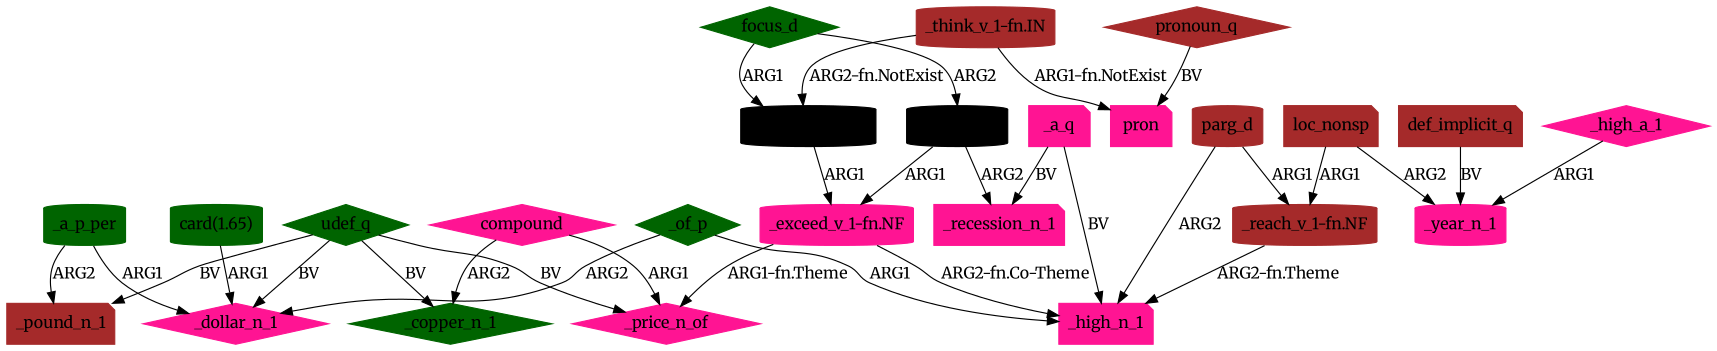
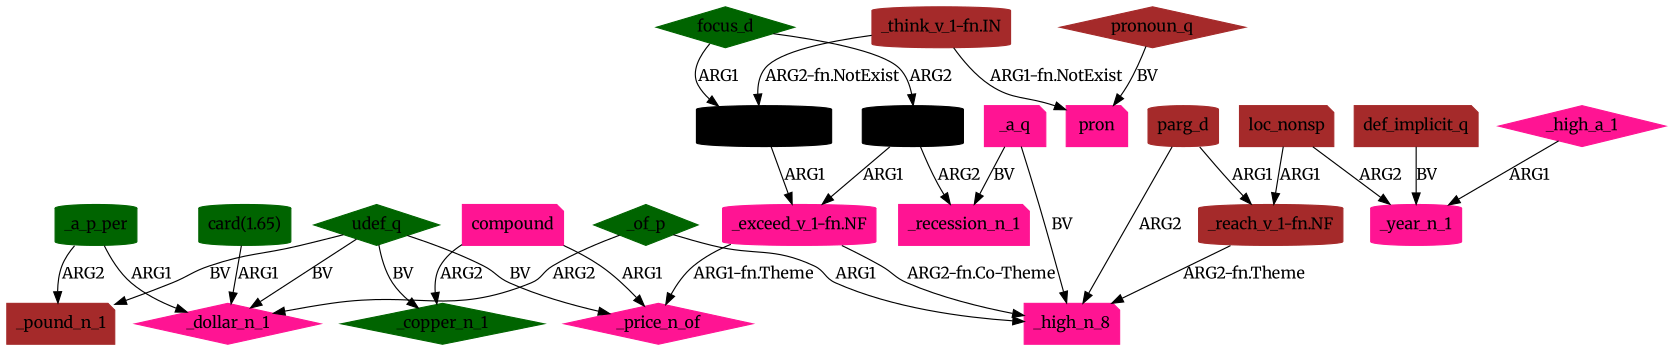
node "compound": shape diamond -> note
node "_high_n_1": label "_high_n_1" -> "_high_n_8"
